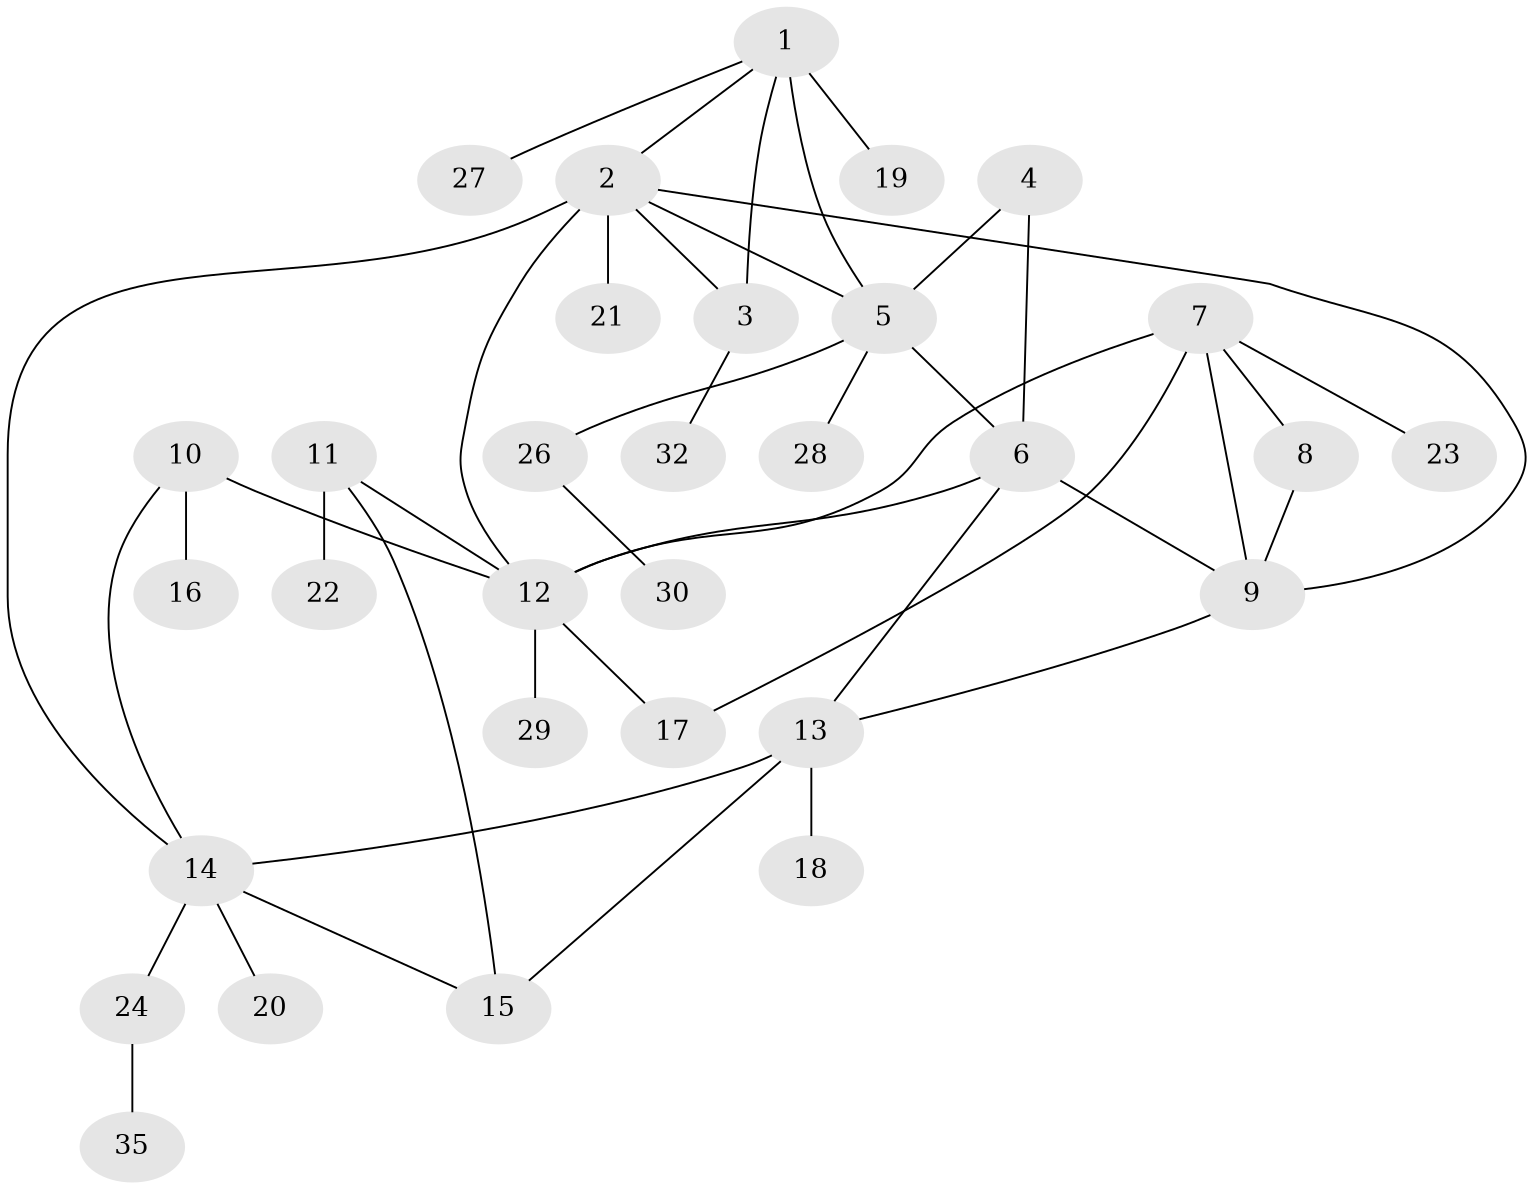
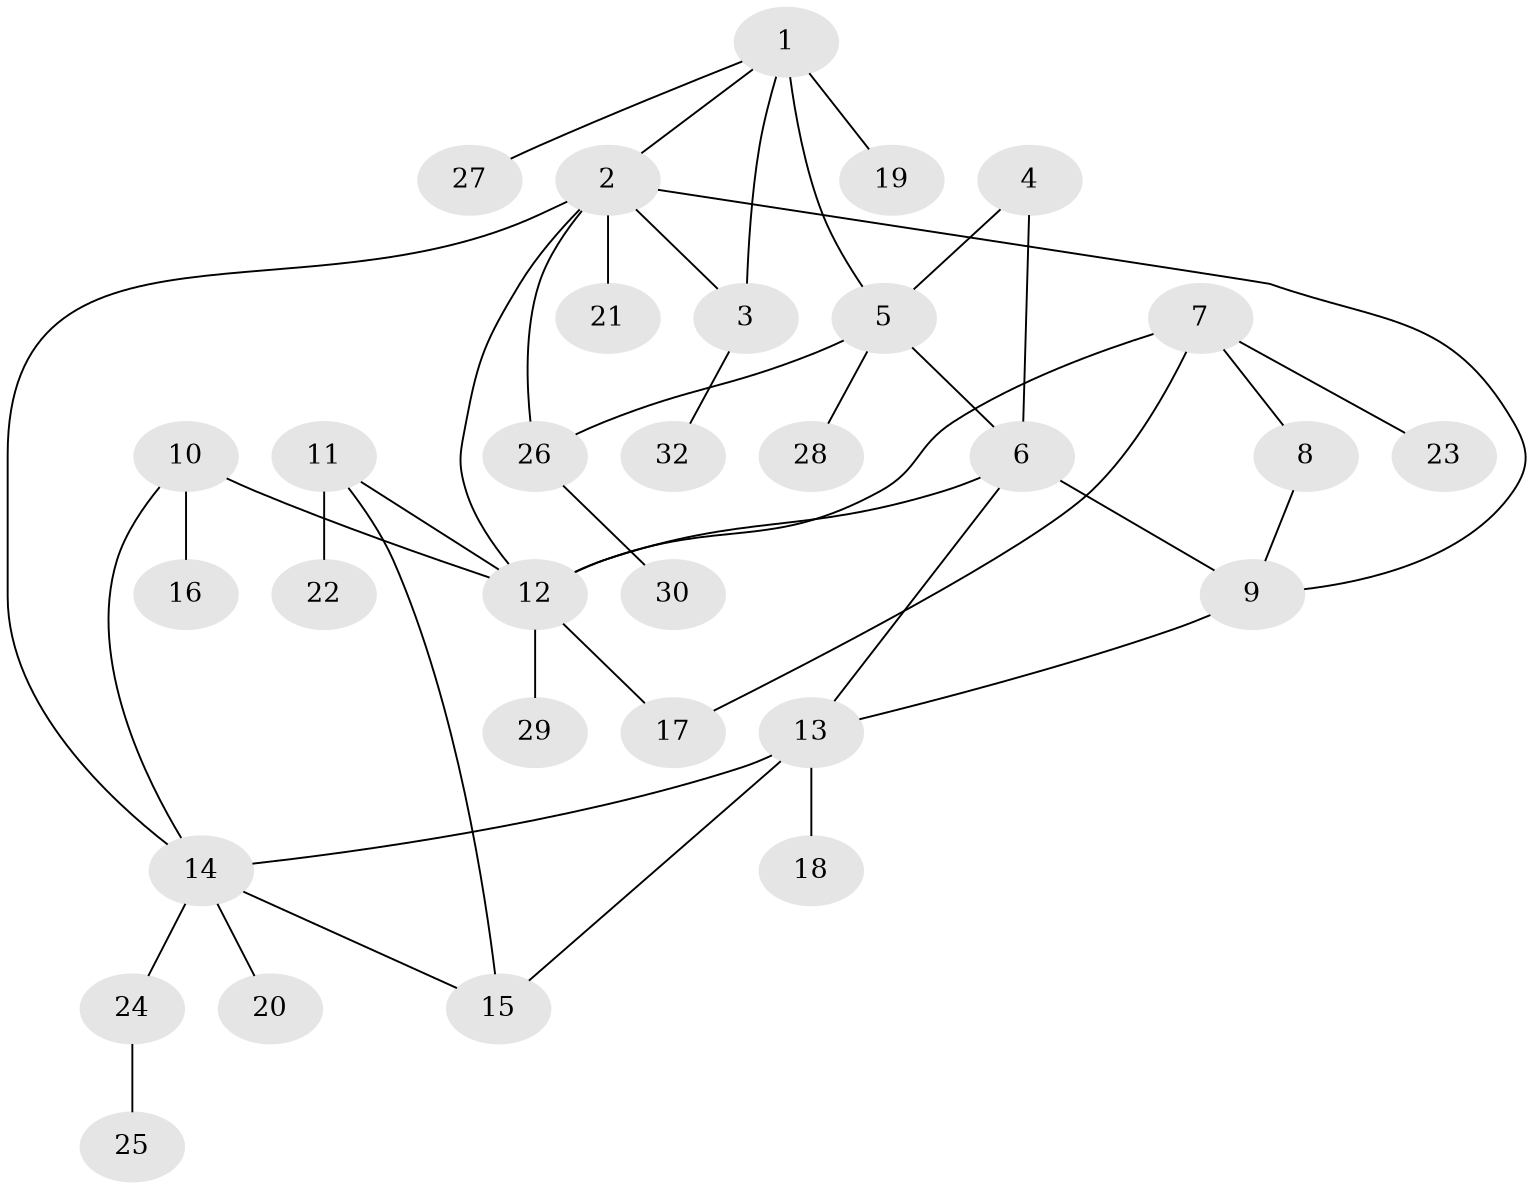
edge "2" -- "5": now "2" -- "26"
edge "7" -- "9": removed
node "35": label "35" -> "25"
